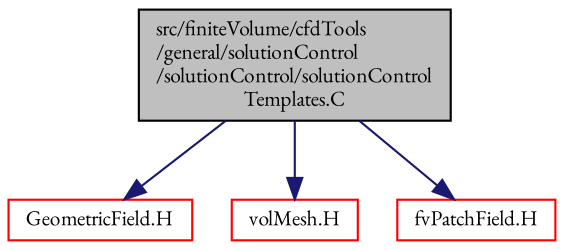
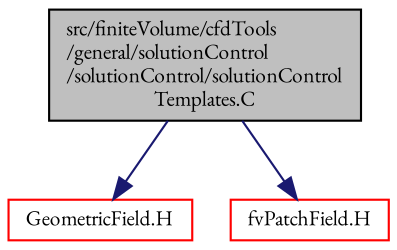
node "volMesh.H": removed
